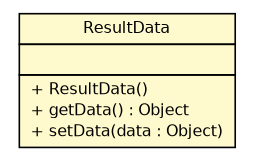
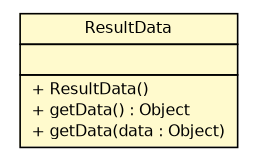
node "ResultData": text "+ setData(data : Object)" -> "+ getData(data : Object)"
